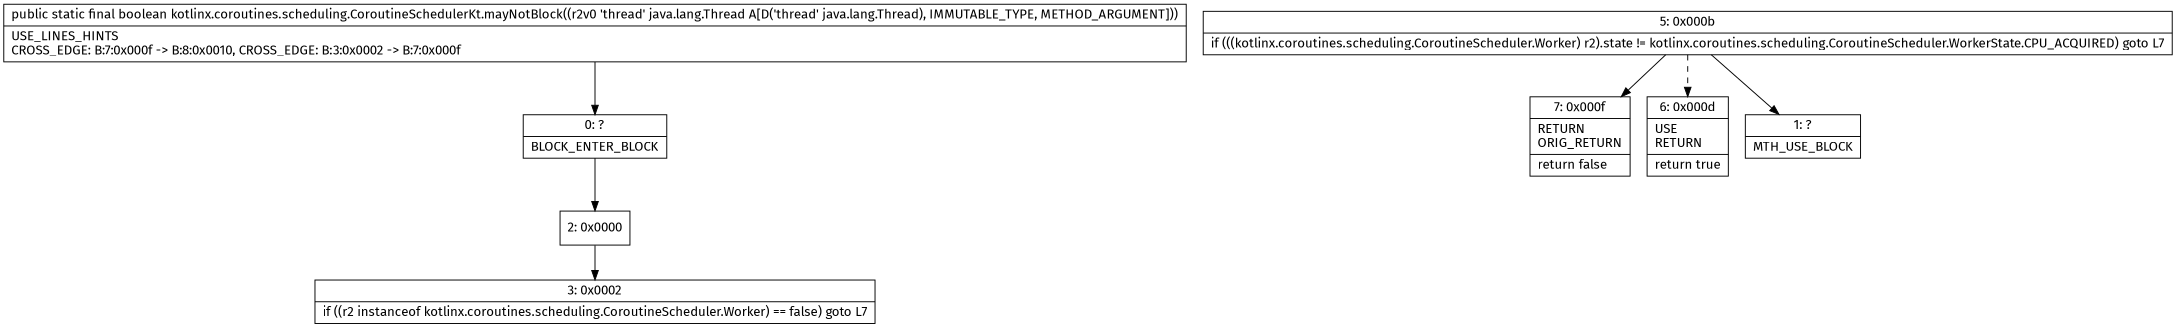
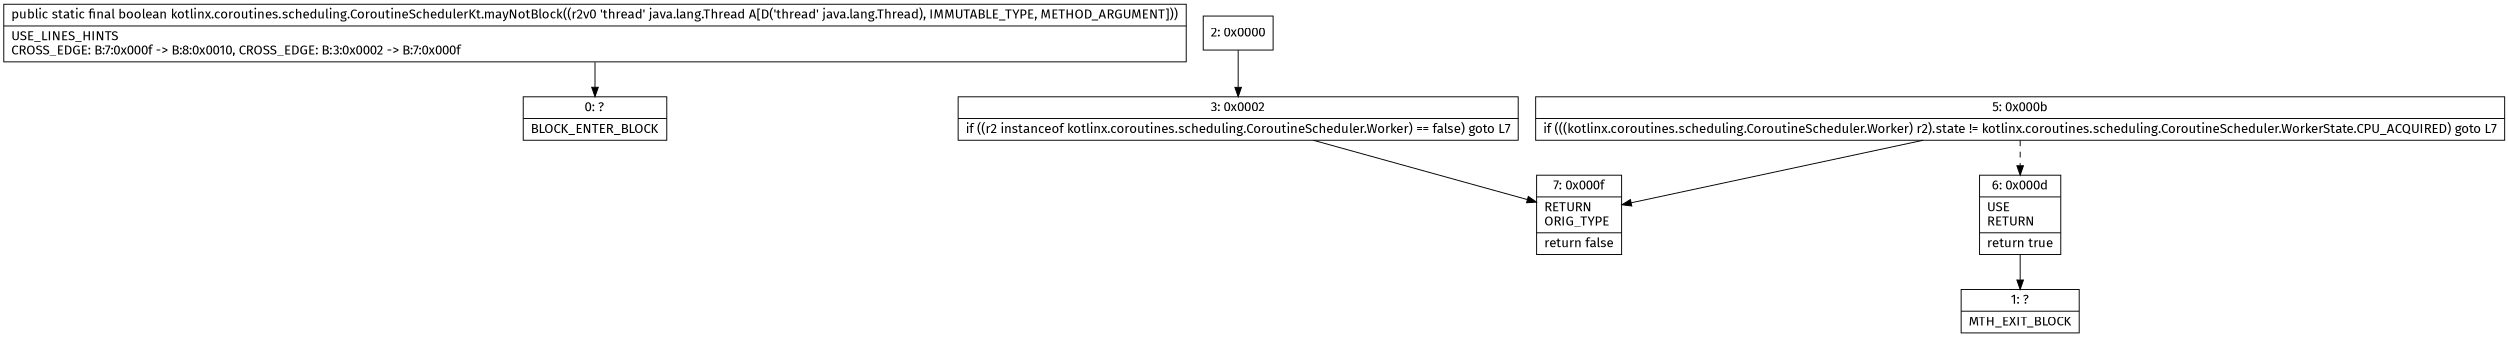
edge "5: 0x000b" -> "1: ?": now "6: 0x000d" -> "1: ?"
node "7: 0x000f": text "ORIG_RETURN" -> "ORIG_TYPE"
node "1: ?": text "MTH_USE_BLOCK" -> "MTH_EXIT_BLOCK"
edge "3: 0x0002" -> "7: 0x000f": added
edge "0: ?" -> "2: 0x0000": removed
